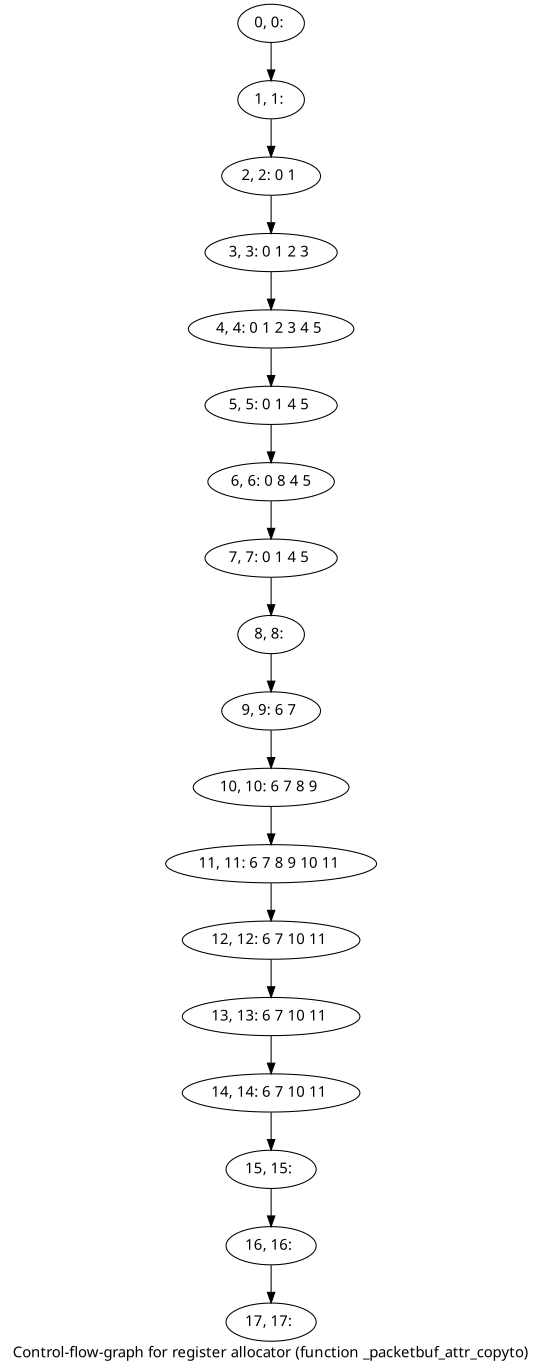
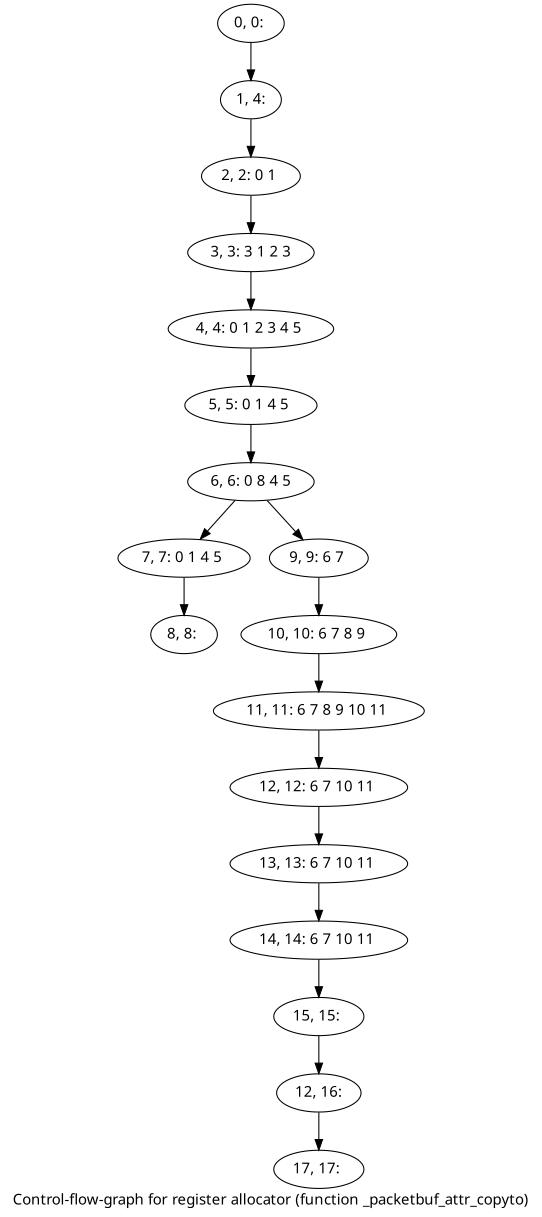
node "1, 1:": label "1, 1:" -> "1, 4:"
node "3, 3: 0 1 2 3": label "3, 3: 0 1 2 3" -> "3, 3: 3 1 2 3"
edge "8, 8:" -> "9, 9: 6 7": now "6, 6: 0 8 4 5" -> "9, 9: 6 7"
node "16, 16:": label "16, 16:" -> "12, 16:"
